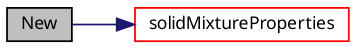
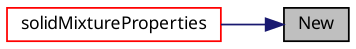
edge "New" -> "solidMixtureProperties": reversed
